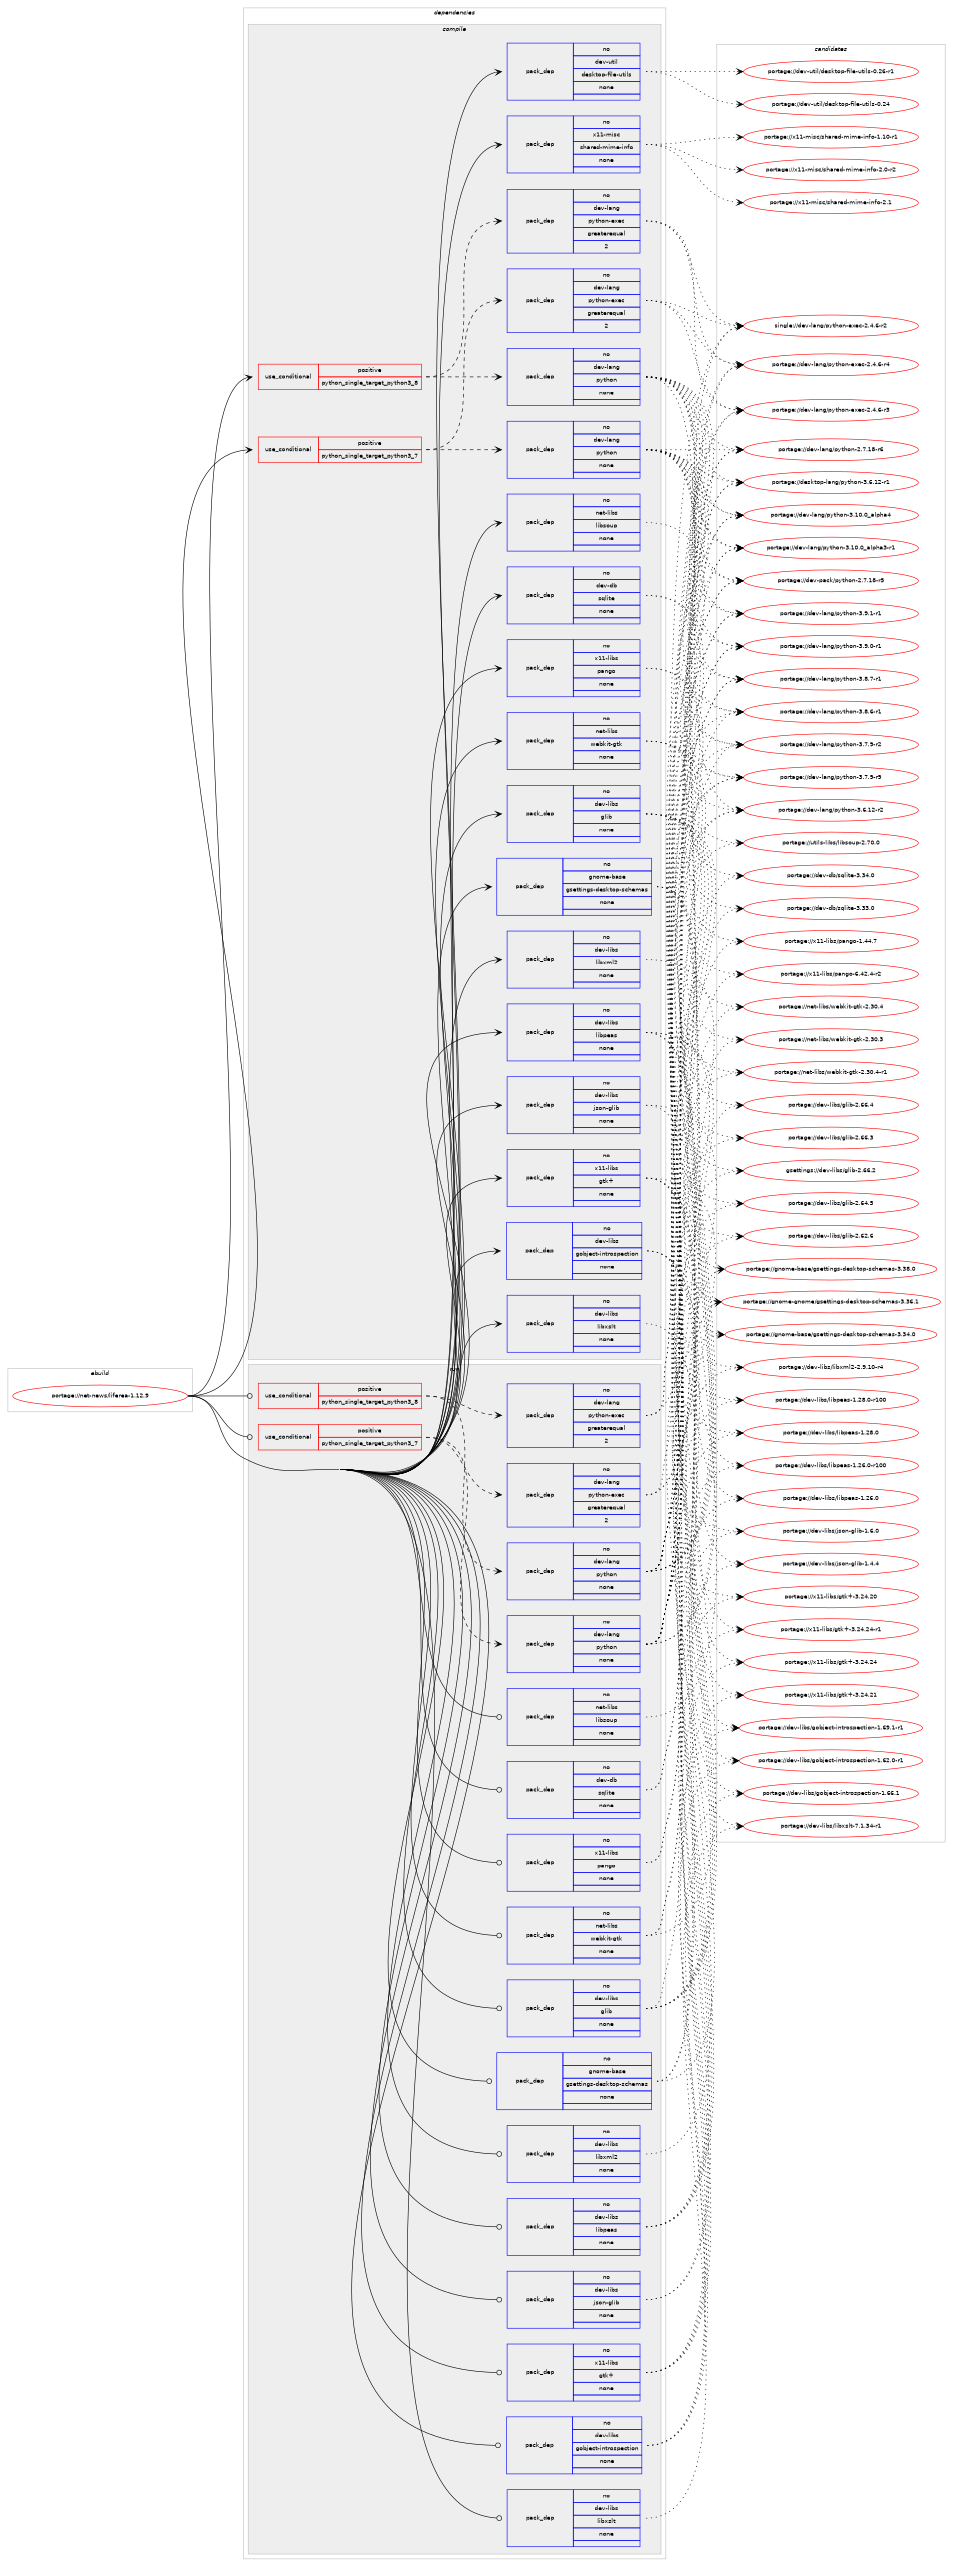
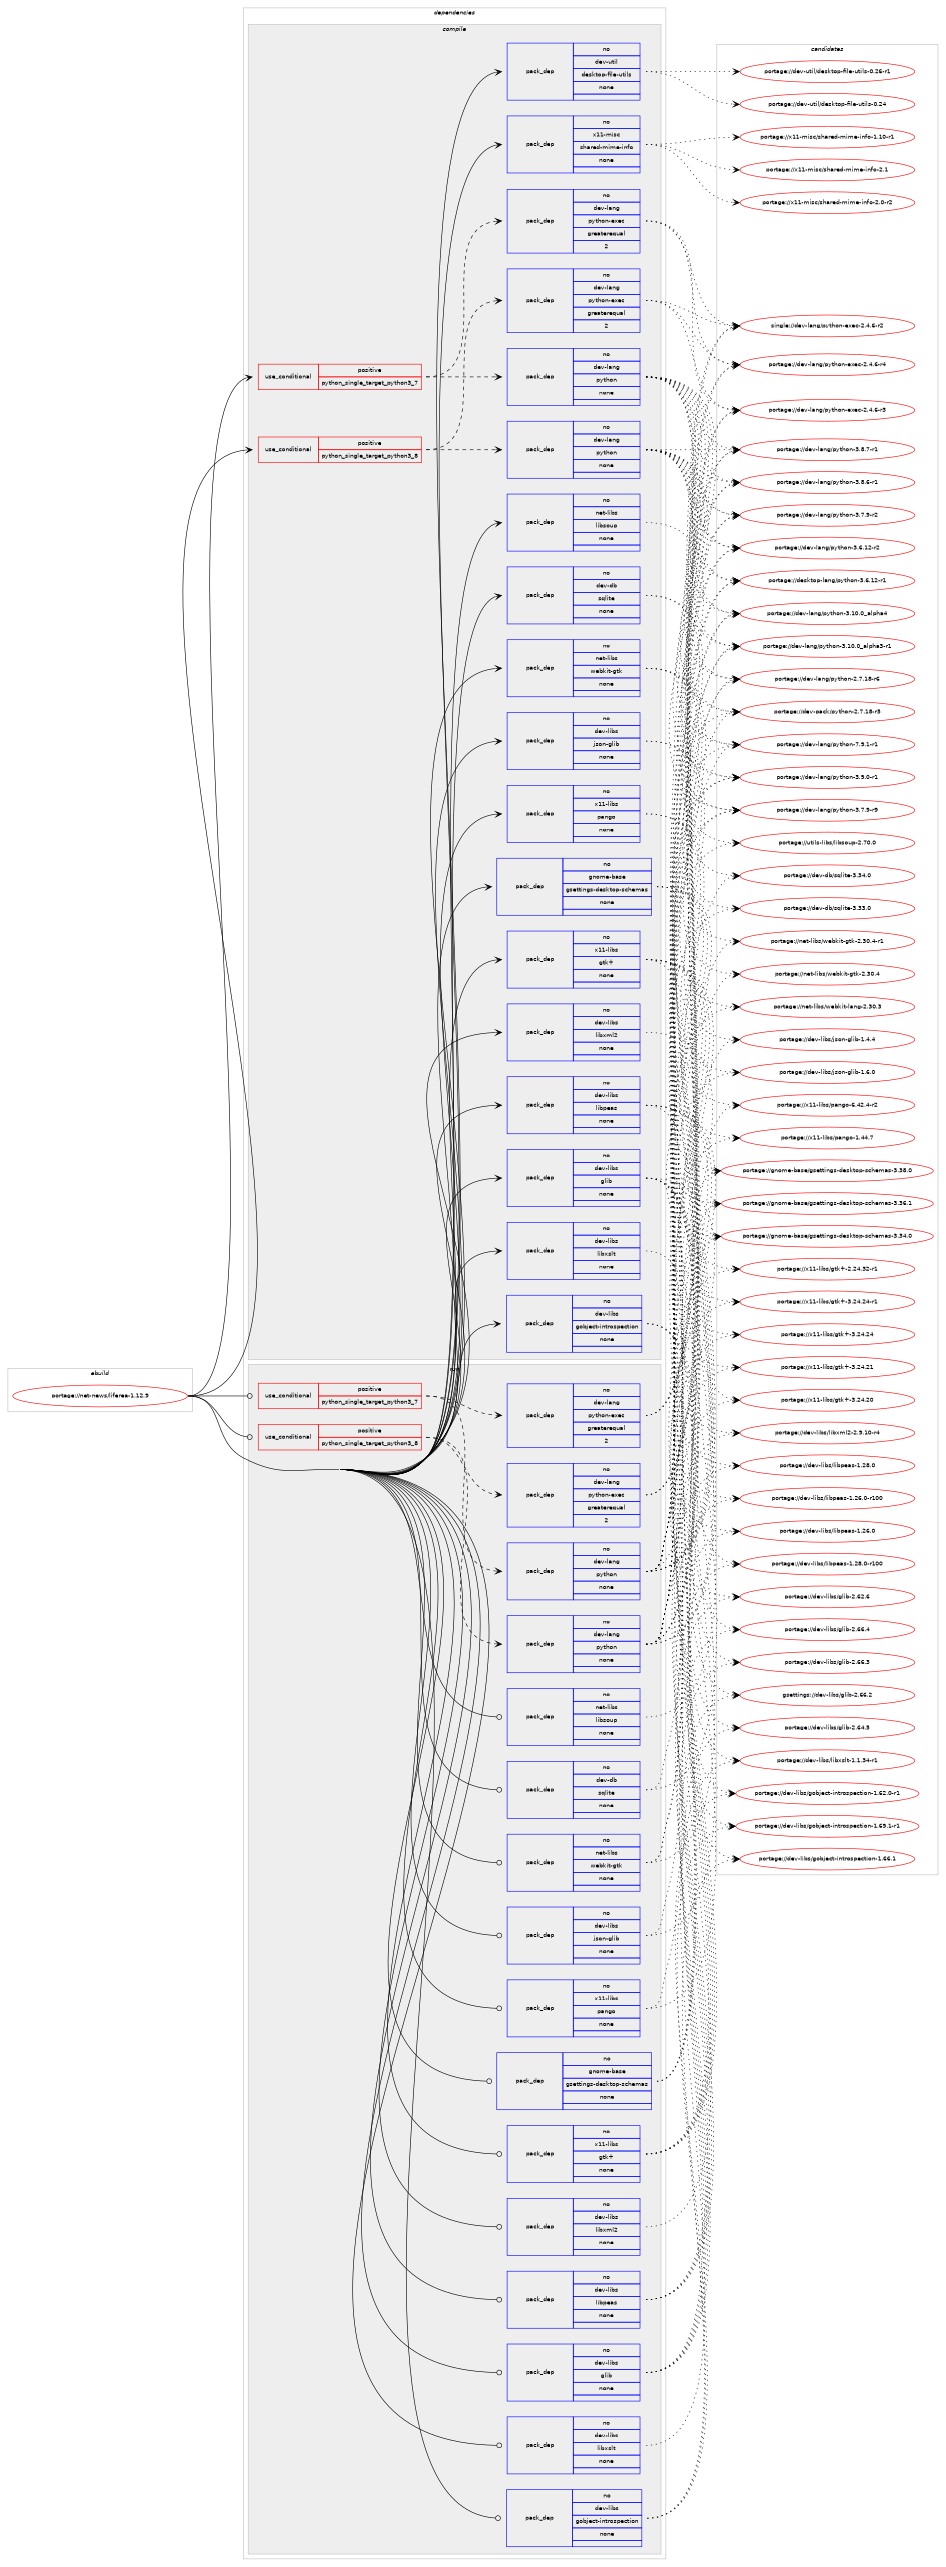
node "portage://dev-lang/python-3.9.1-r1": label "portage://dev-lang/python-3.9.1-r1" -> "portage://dev-lang/python-7.9.1-r1"
node "portage://net-libs/webkit-gtk-2.30.3": label "portage://net-libs/webkit-gtk-2.30.3" -> "portage://net-libs/webkit-lang-2.30.3"
node "portage://x11-libs/gtk+-2.24.32-r1": added
node "portage://gnome-gnome/gsettings-desktop-schemas-3.36.1": label "portage://gnome-gnome/gsettings-desktop-schemas-3.36.1" -> "portage://gnome-base/gsettings-desktop-schemas-3.36.1"
node "portage://dev-libs/libxslt-7.1.34-r1": label "portage://dev-libs/libxslt-7.1.34-r1" -> "portage://dev-libs/libxslt-1.1.34-r1"
